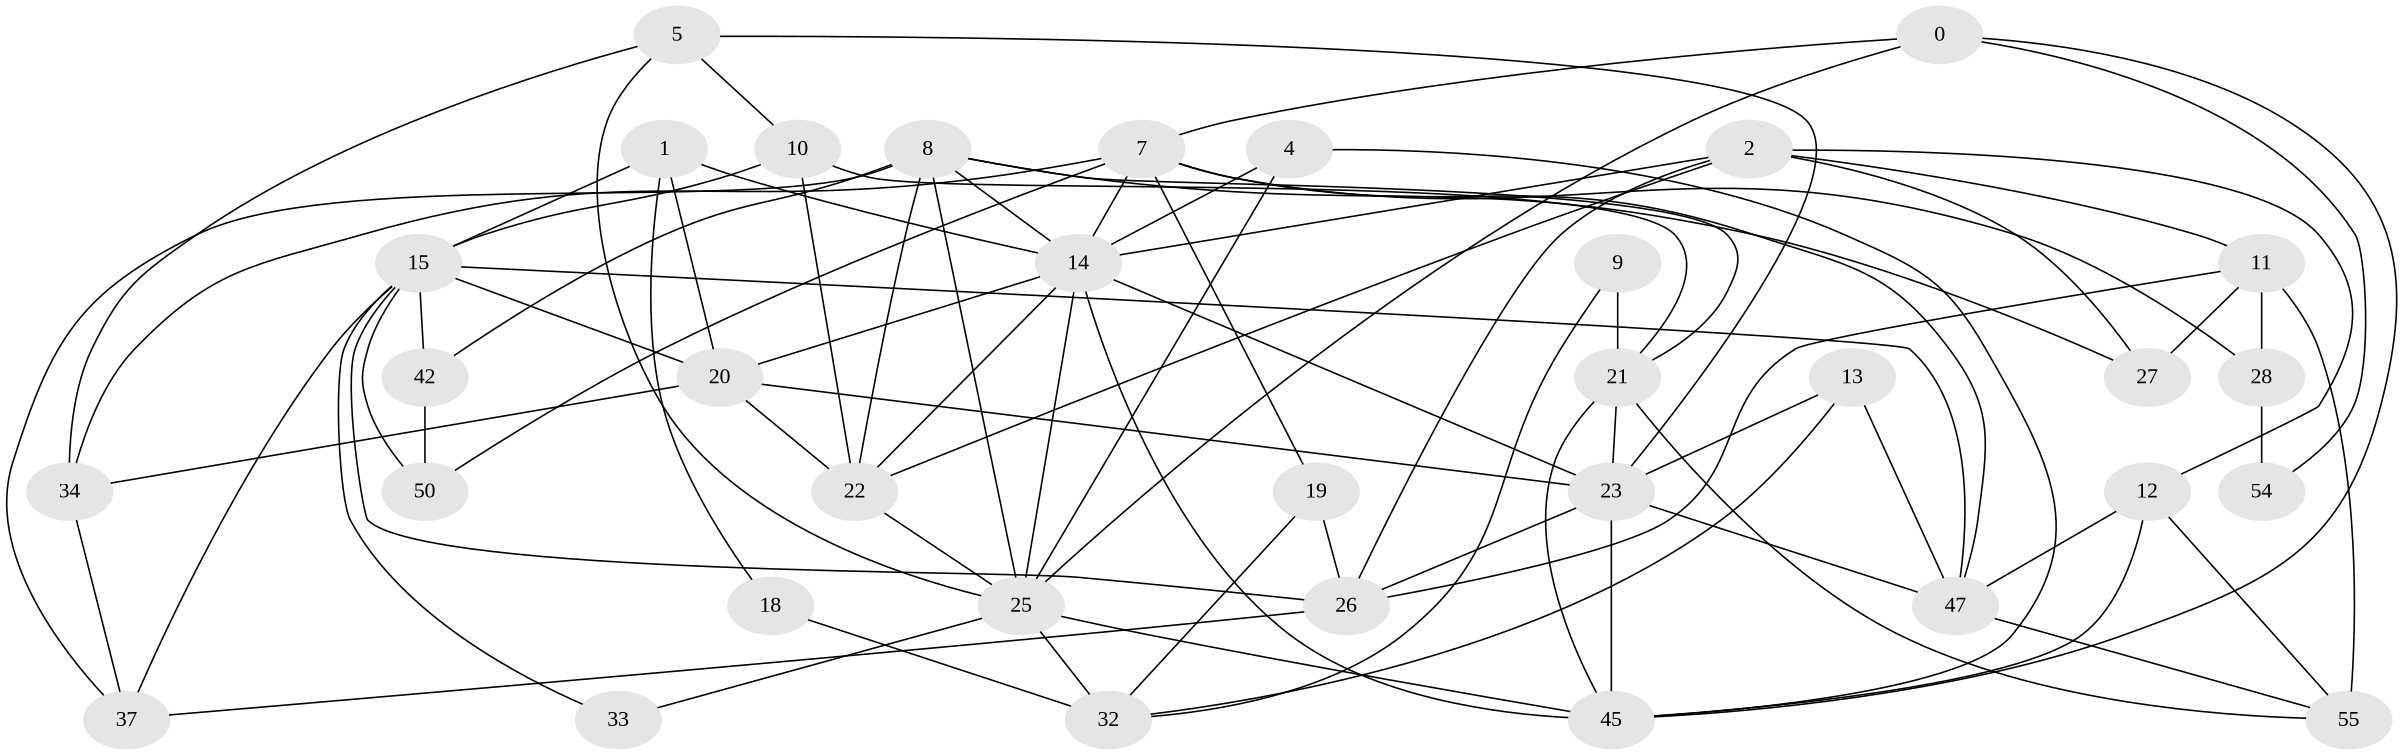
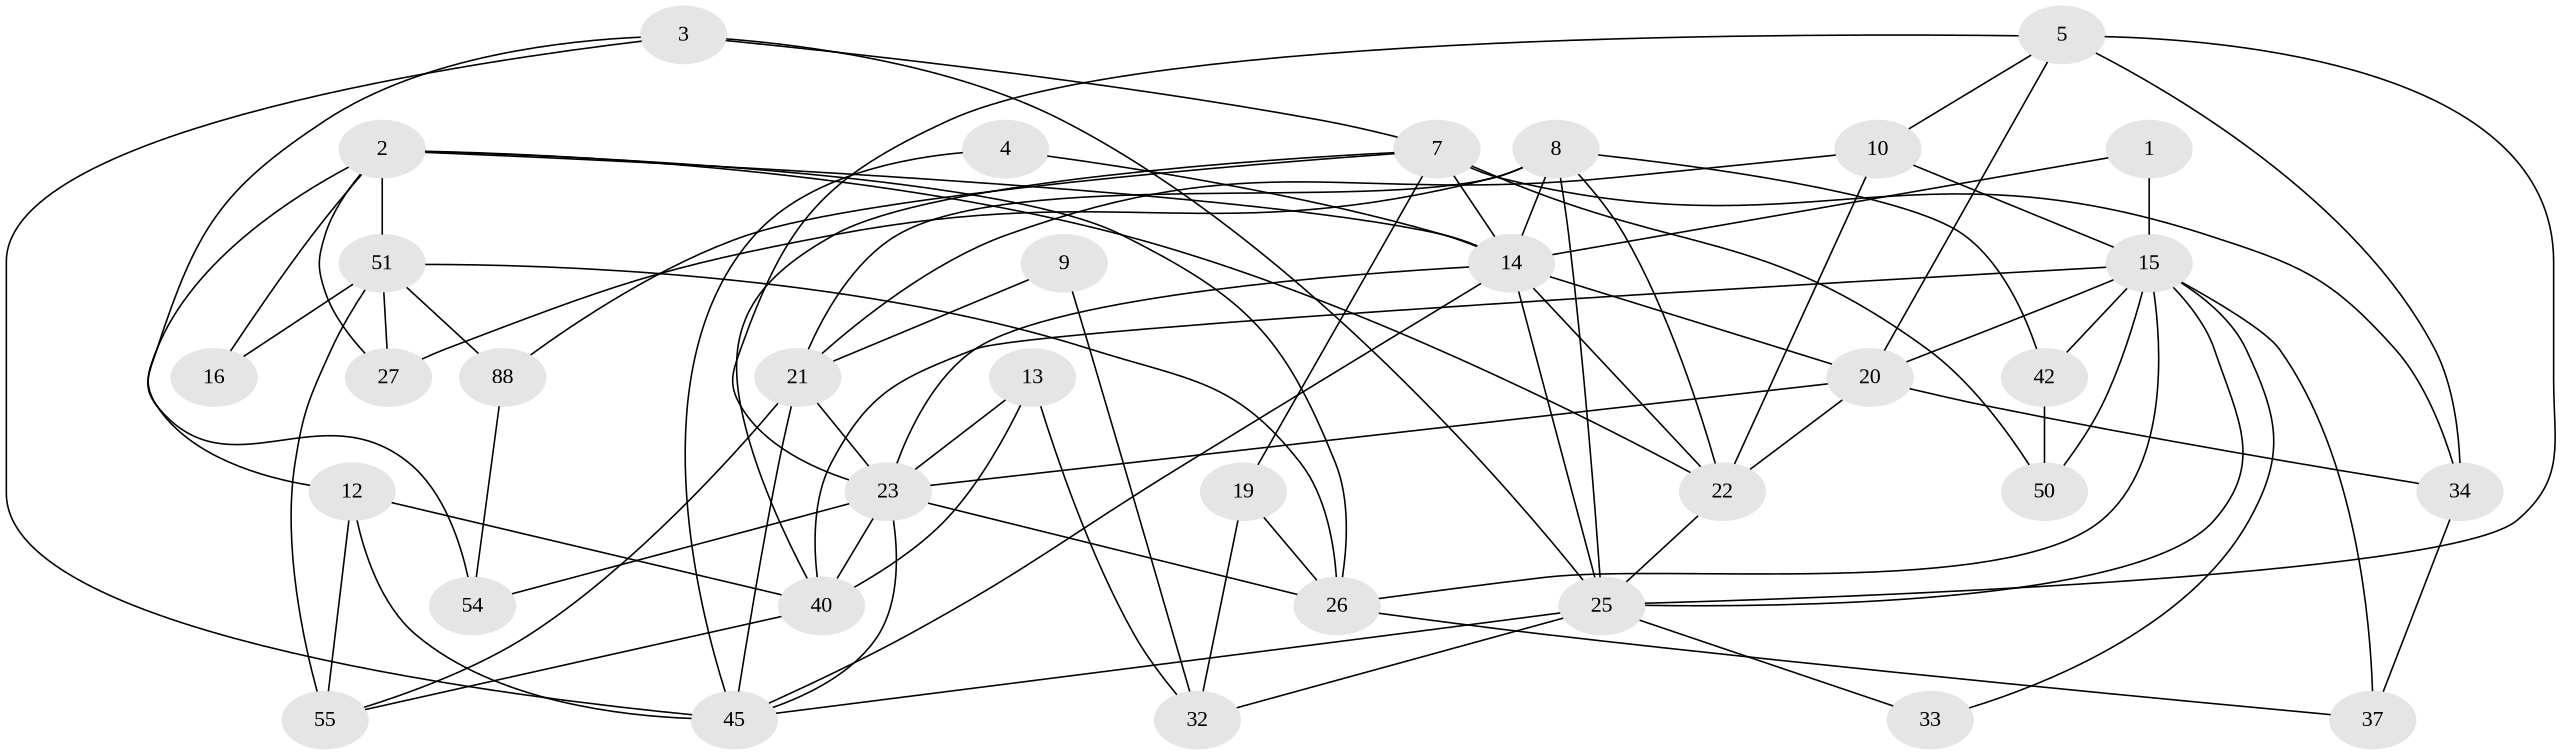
node "0": label "0" -> "3"
edge "8" -- "37": removed
edge "1" -- "20": now "5" -- "20"
node "11": label "11" -> "51"
node "16": added
node "28": label "28" -> "88"
edge "4" -- "25": now "15" -- "25"
edge "23" -- "54": added
node "18": removed
node "47": label "47" -> "40"
